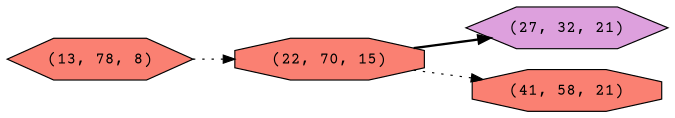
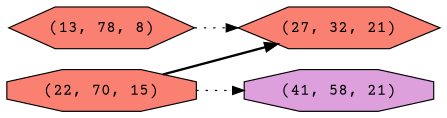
node "(27, 32, 21)": fillcolor plum -> salmon
edge "(13, 78, 8)" -> "(22, 70, 15)": now "(13, 78, 8)" -> "(27, 32, 21)"
node "(41, 58, 21)": fillcolor salmon -> plum
